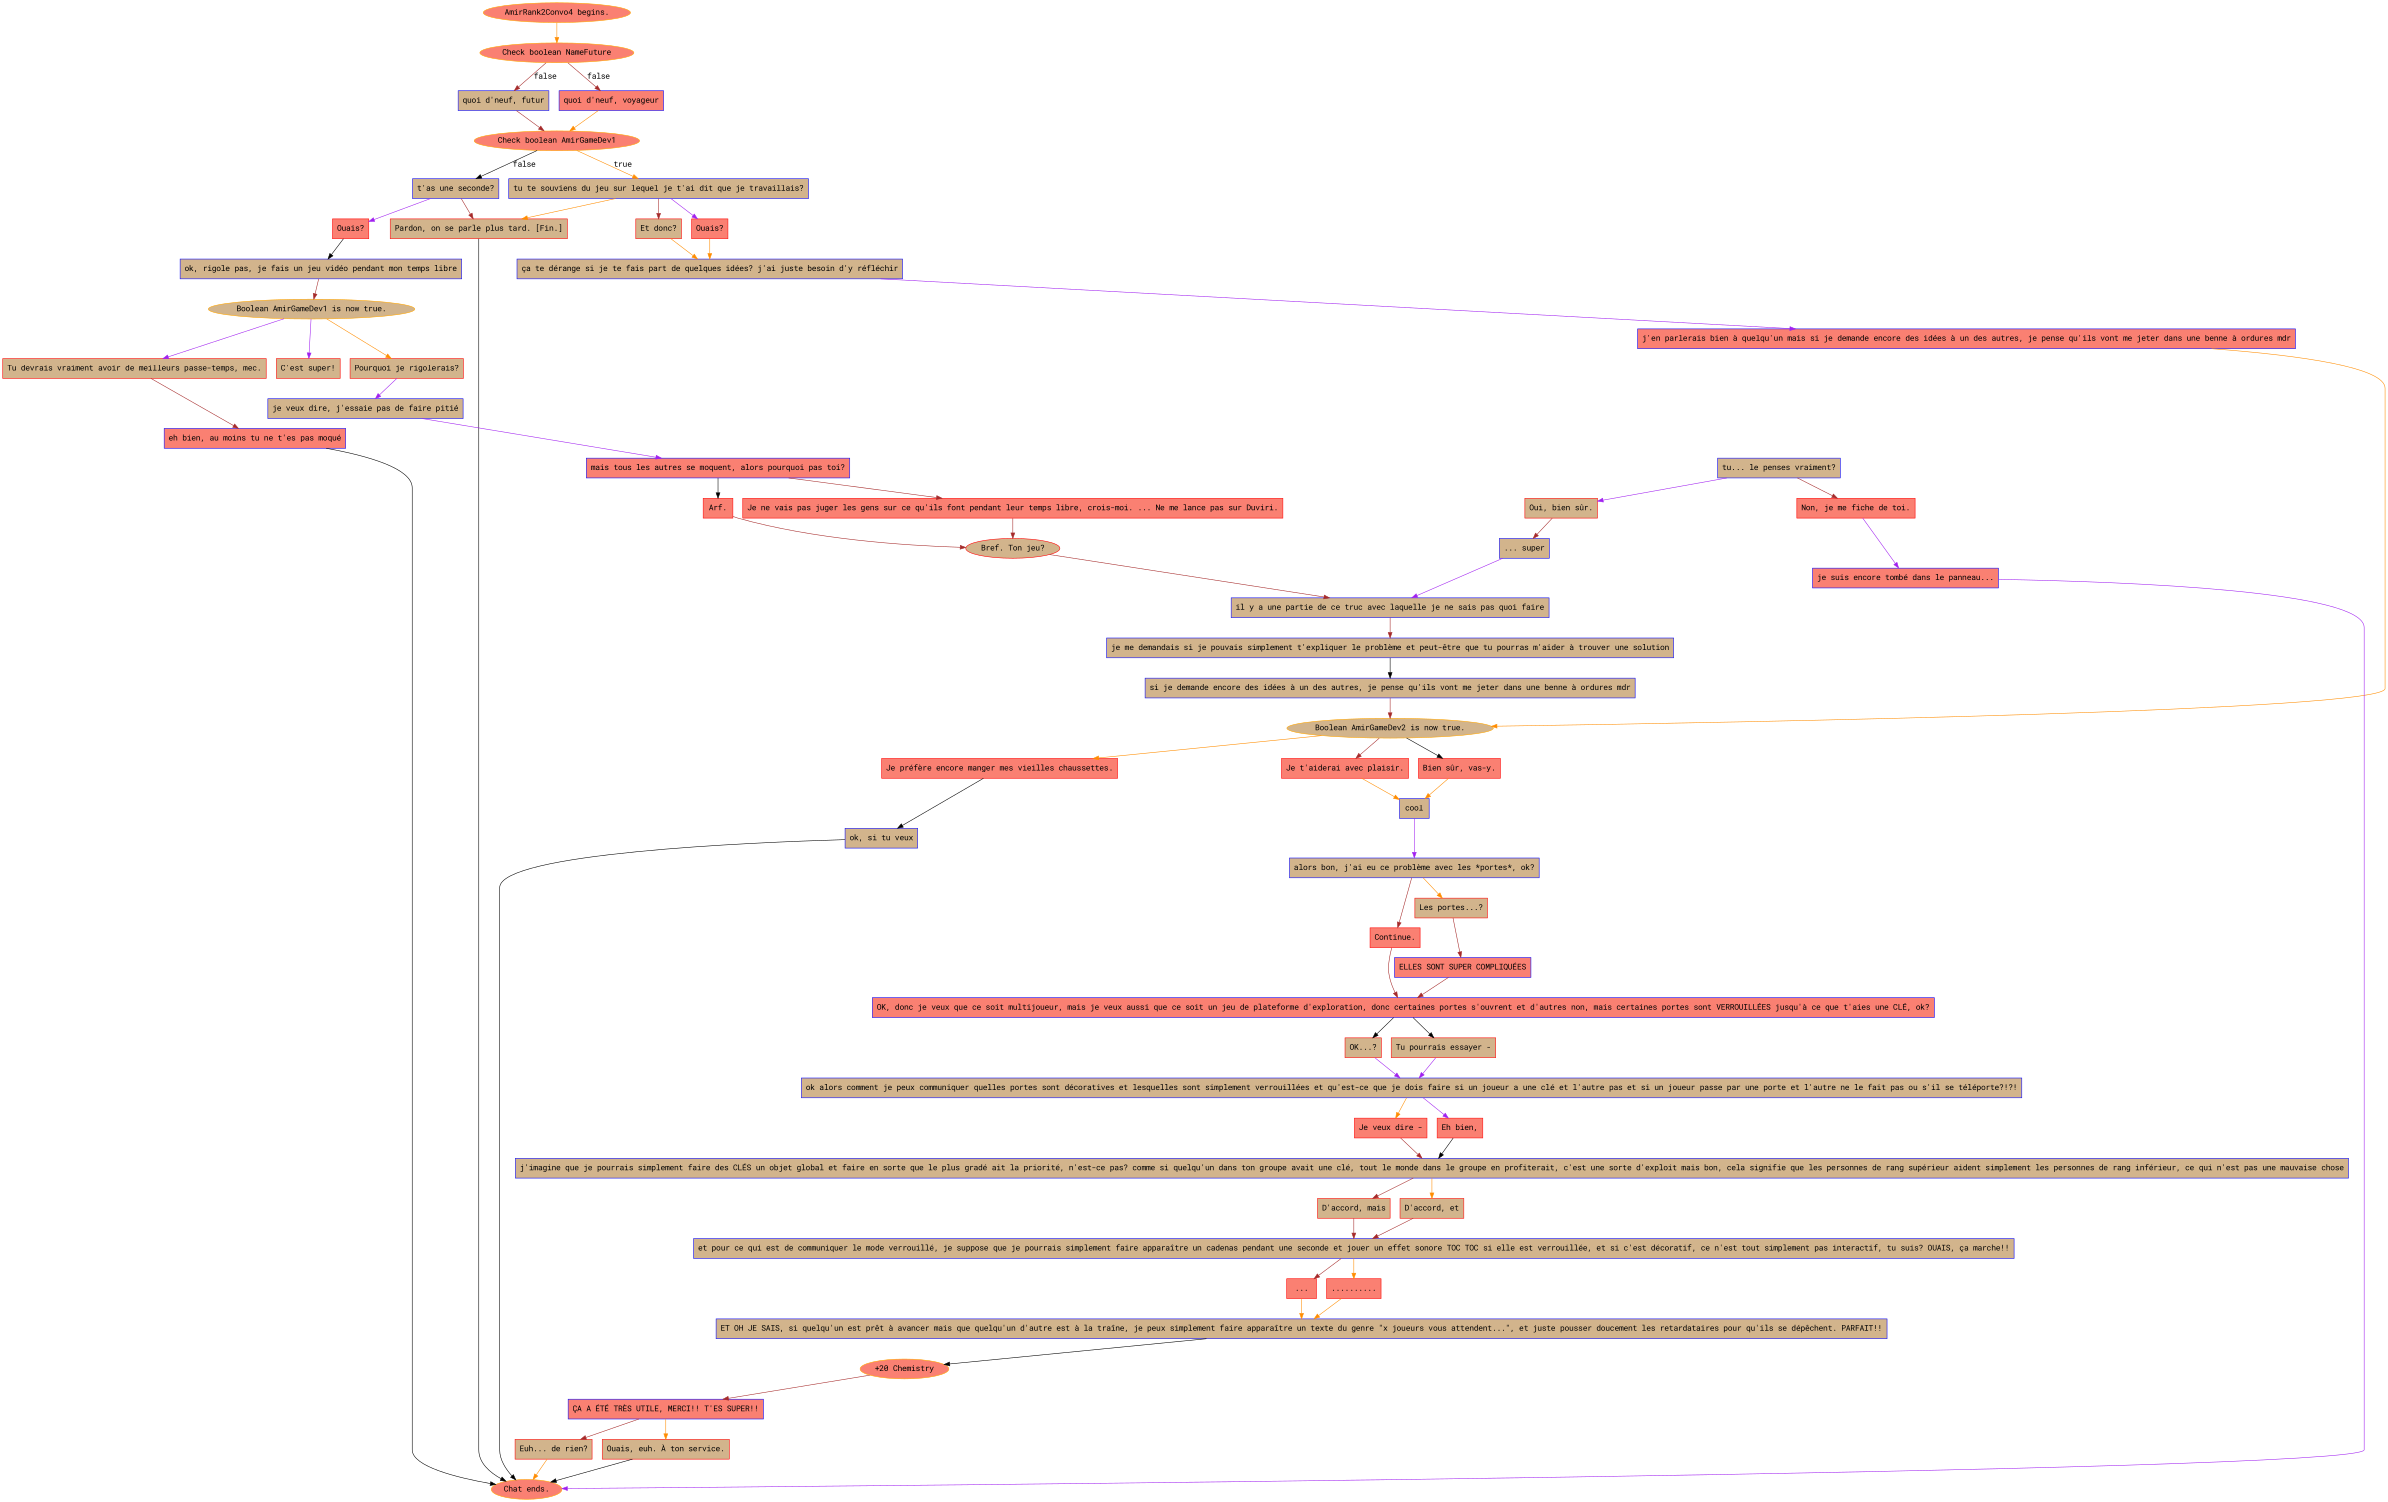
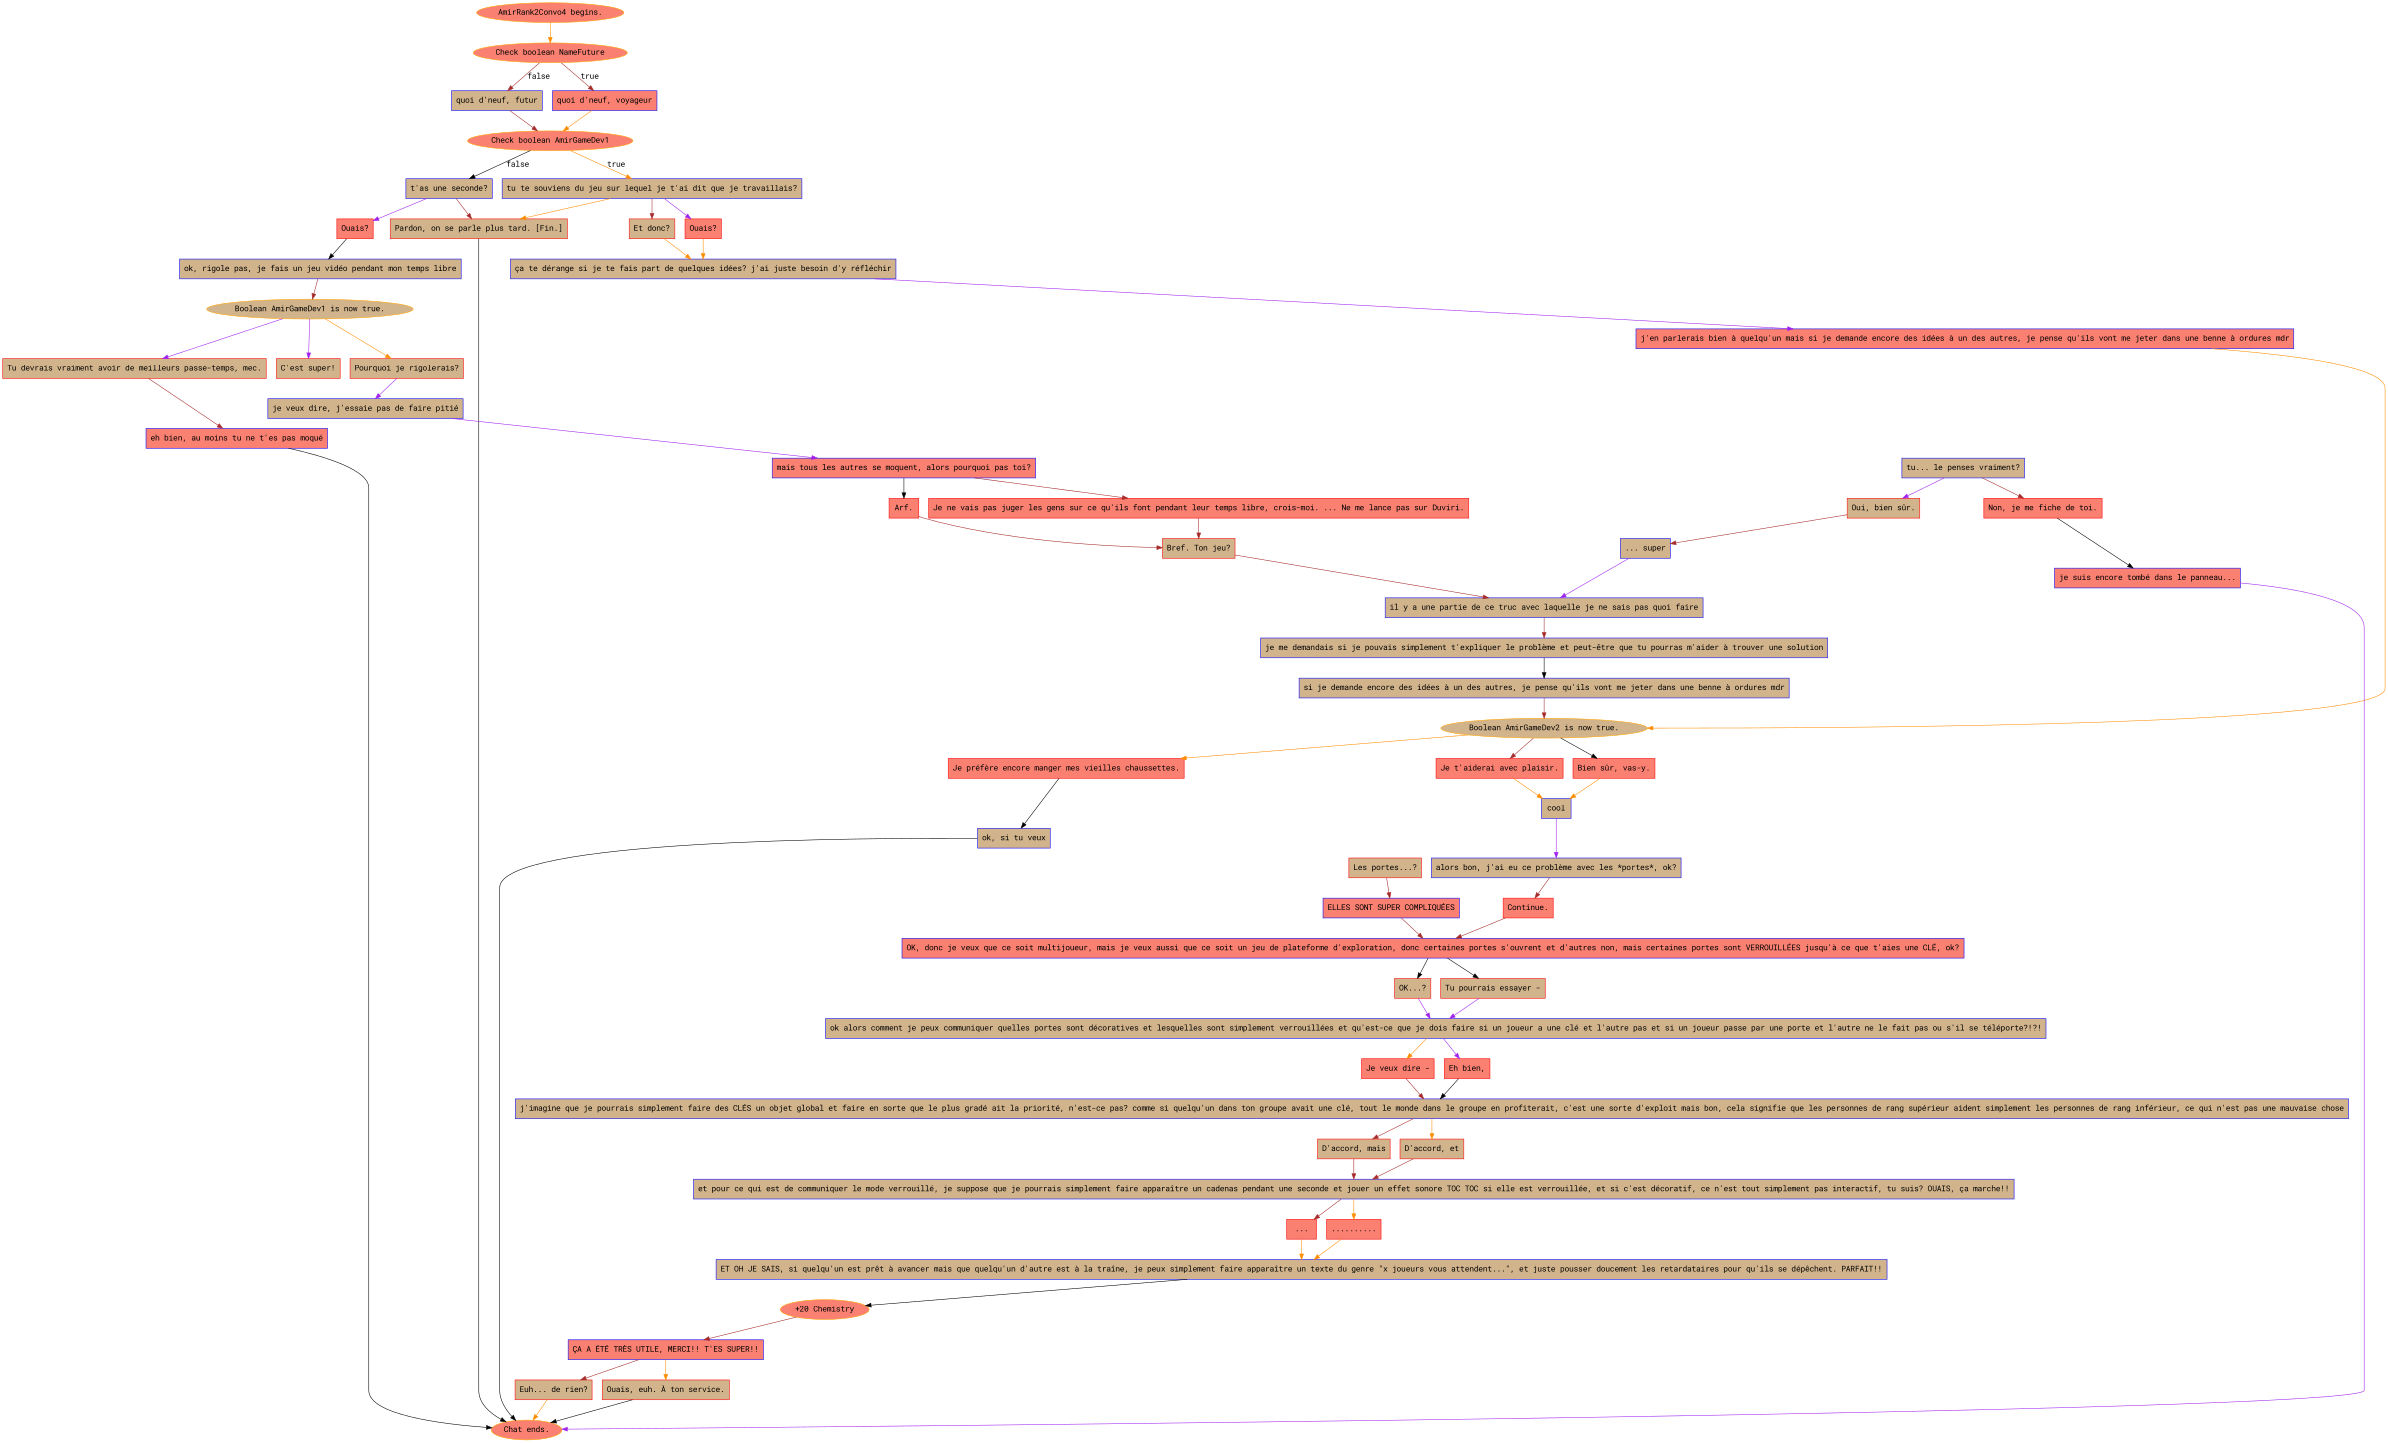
edge "Check boolean NameFuture" -> "quoi d'neuf, voyageur": label "false" -> "true"
edge "Non, je me fiche de toi." -> "je suis encore tombé dans le panneau...": color purple -> black
node "Bref. Ton jeu?": shape ellipse -> box
edge "alors bon, j'ai eu ce problème avec les *portes*, ok?" -> "Les portes...?": removed
